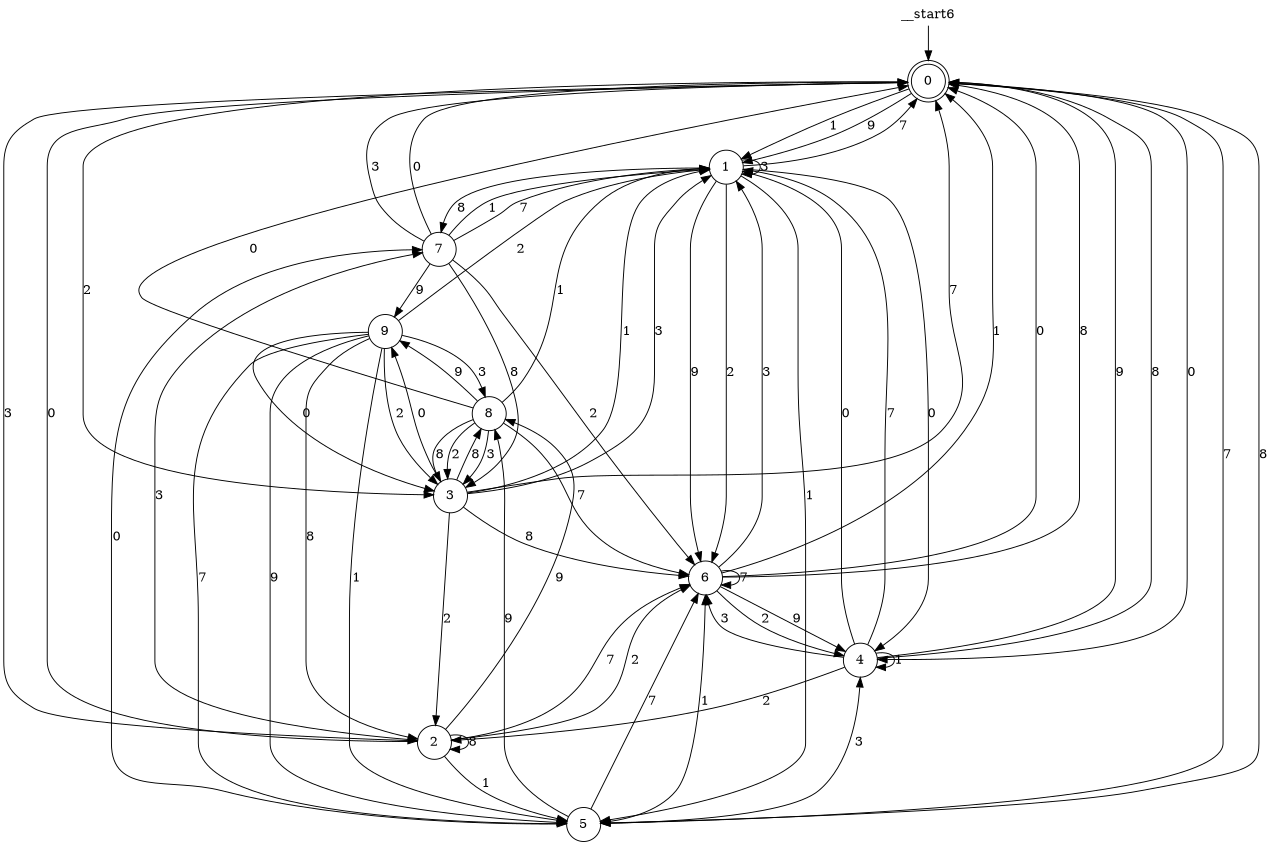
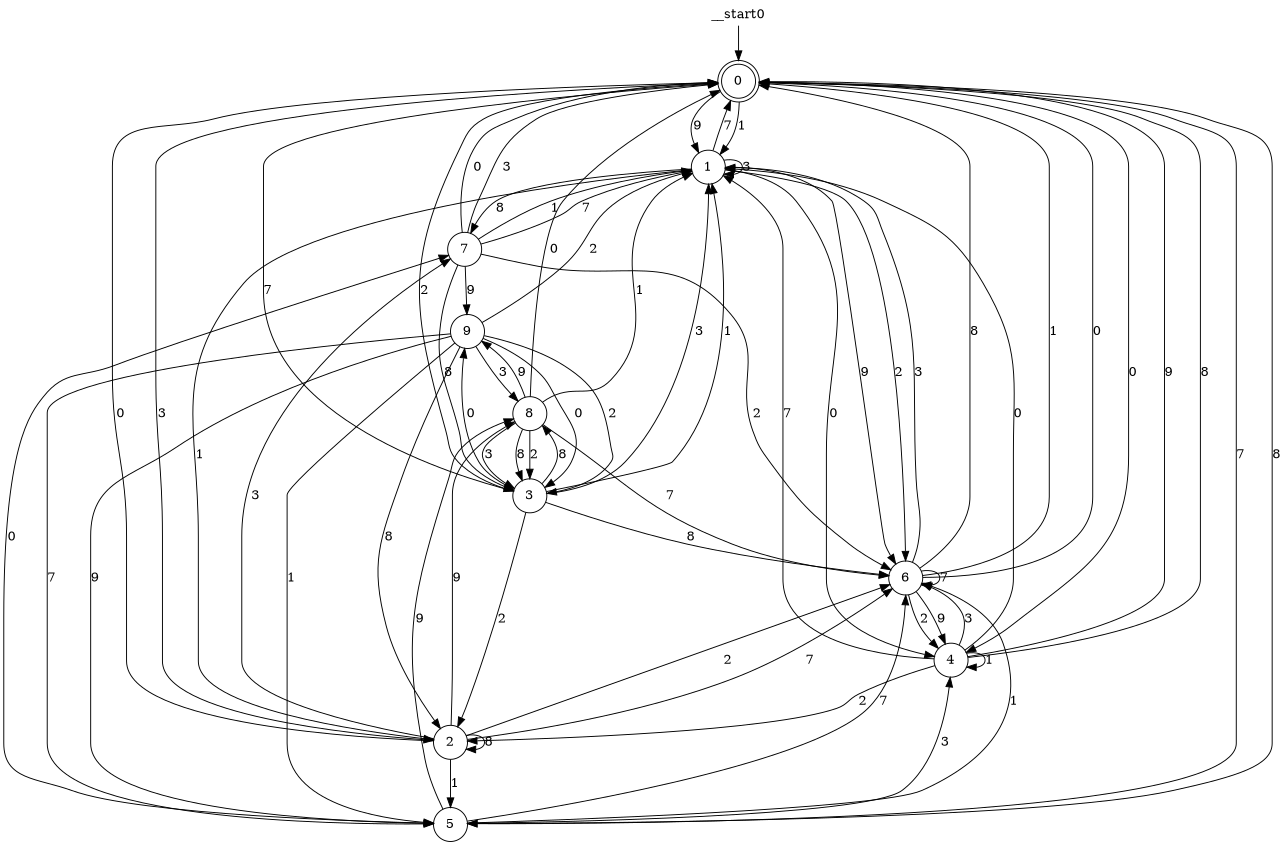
node "__start6": label "__start6" -> "__start0"
edge "1" -> "5": now "1" -> "2"
